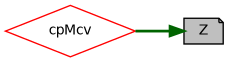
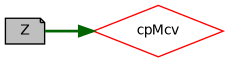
edge "cpMcv" -> "Z": reversed
